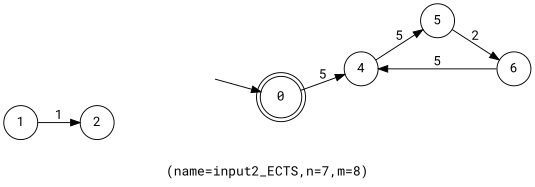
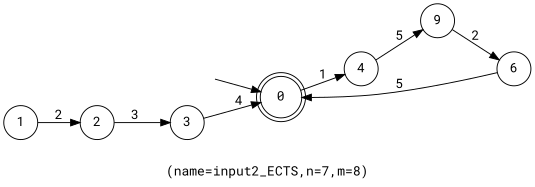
node "5": label "5" -> "9"
edge "6" -> "4": now "6" -> "0"
edge "0" -> "4": label "5" -> "1"
edge "1" -> "2": label "1" -> "2"
node "3": added
